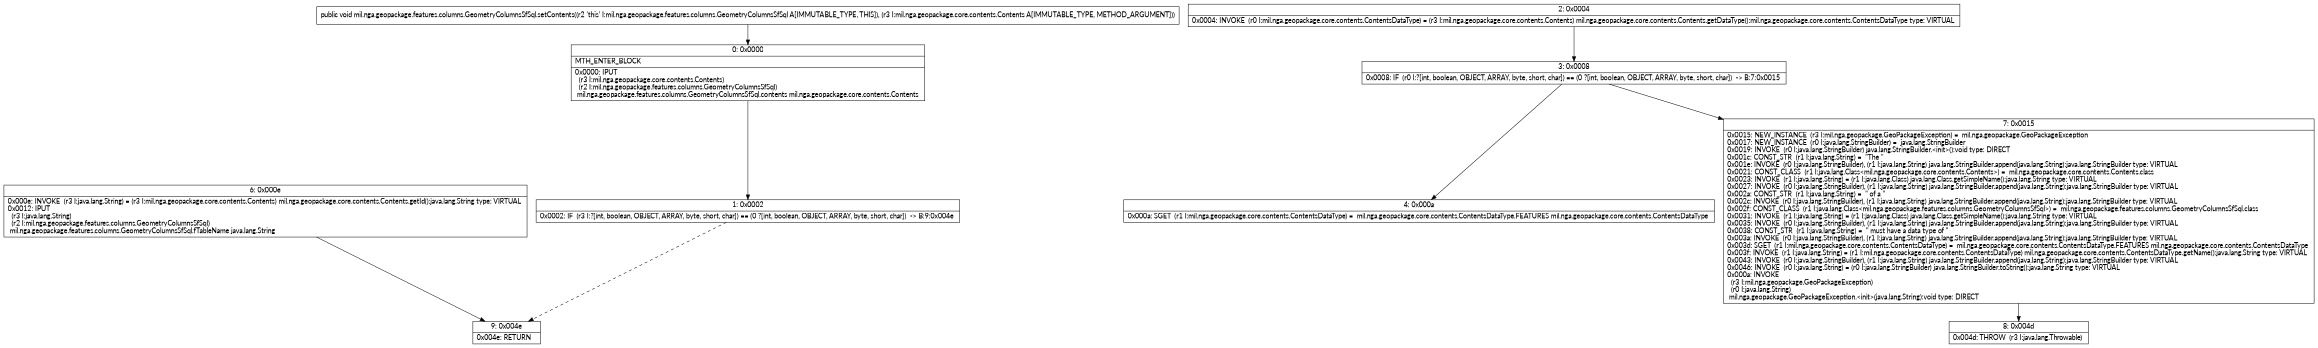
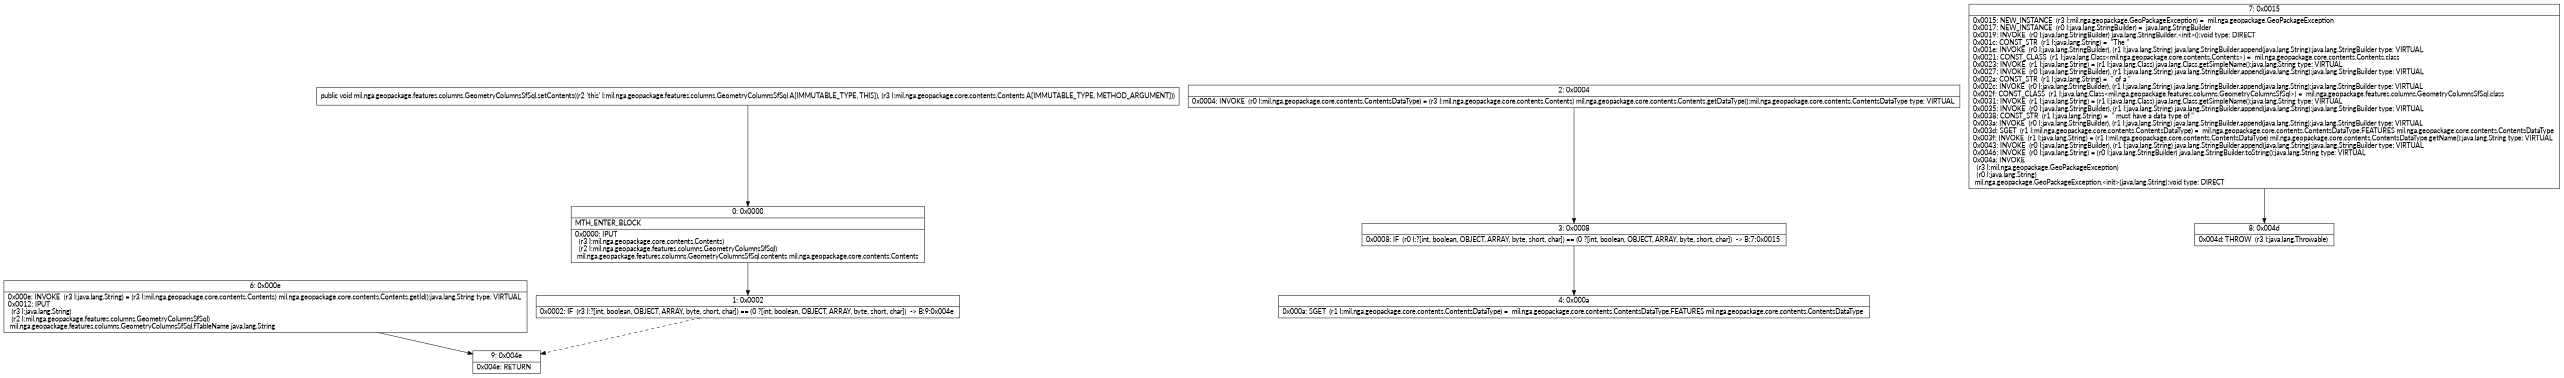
edge "3: 0x0008" -> "7: 0x0015": removed
node "7: 0x0015": text "0x000a: INVOKE" -> "0x004a: INVOKE"
